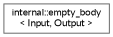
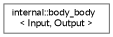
node "internal::empty_body < Input, Output >": label "internal::empty_body < Input, Output >" -> "internal::body_body < Input, Output >"
